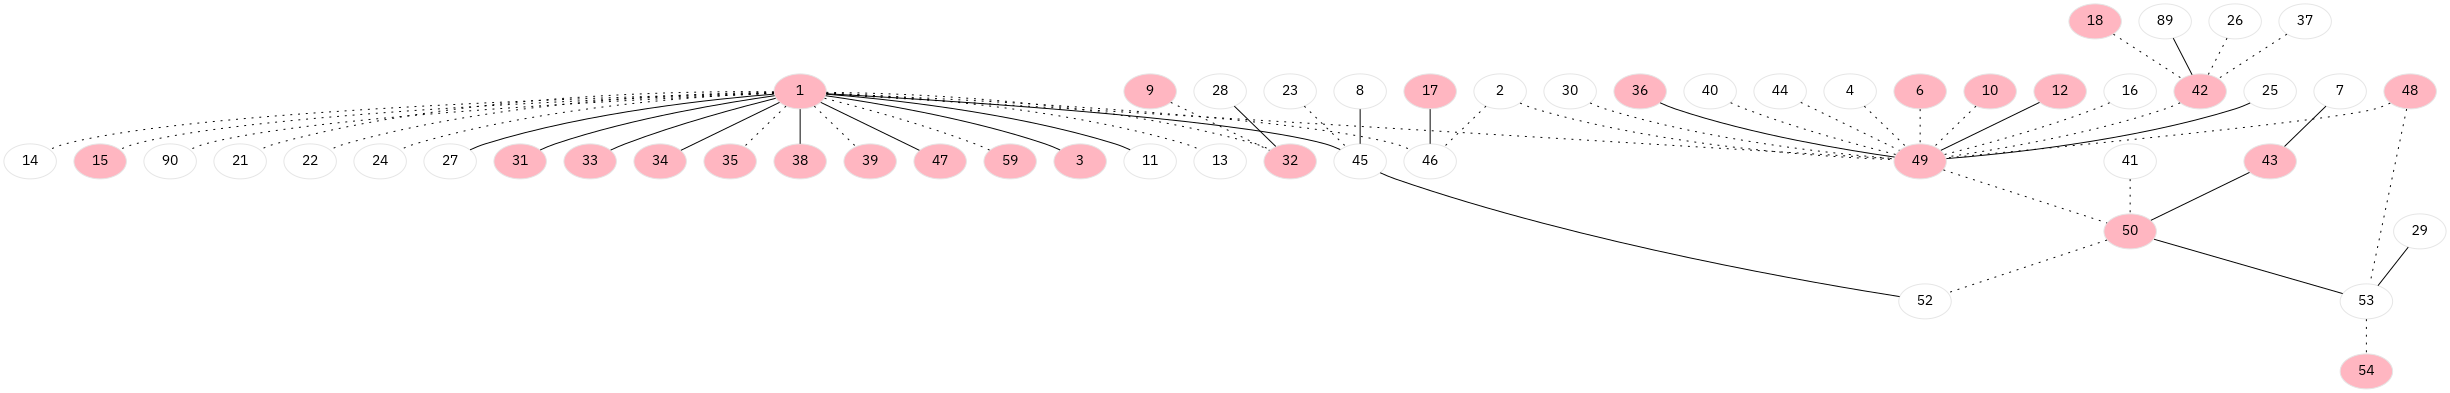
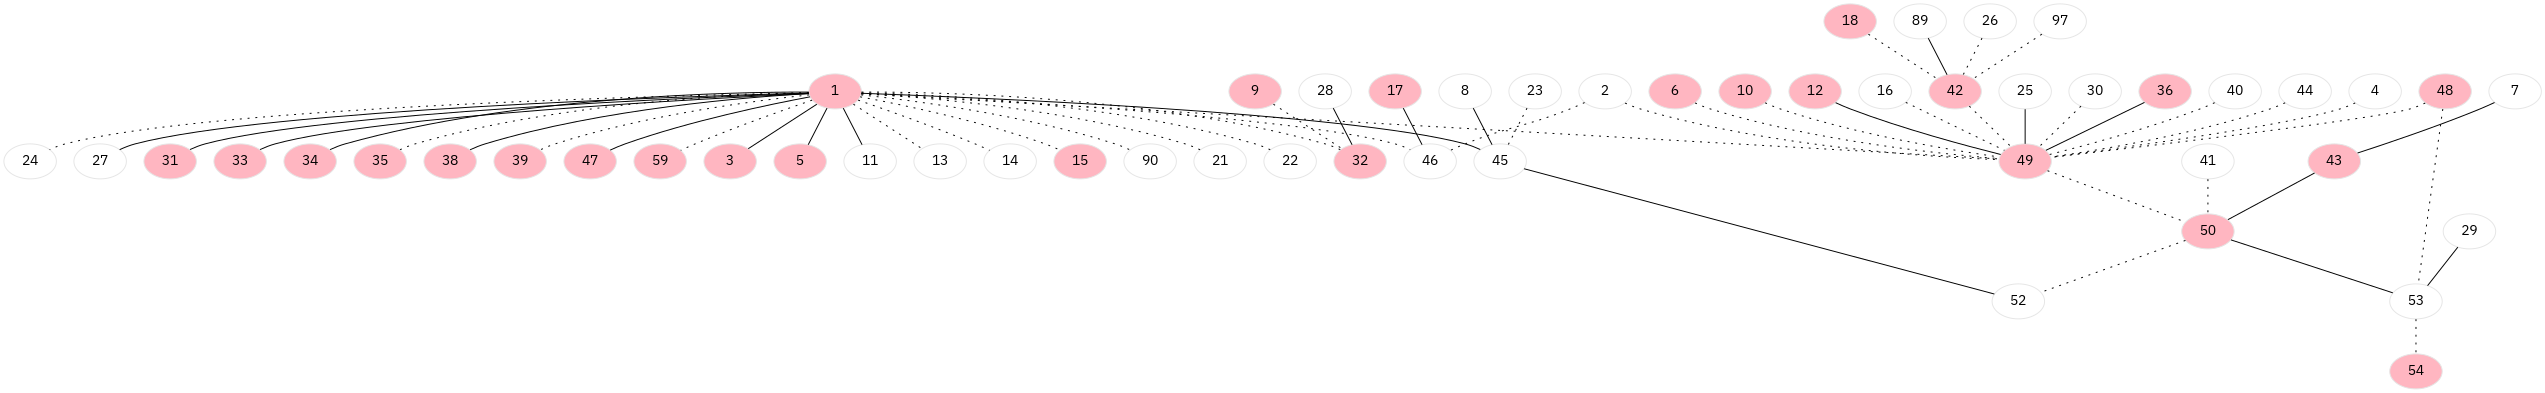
node "37": label "37" -> "97"
node "5": added
